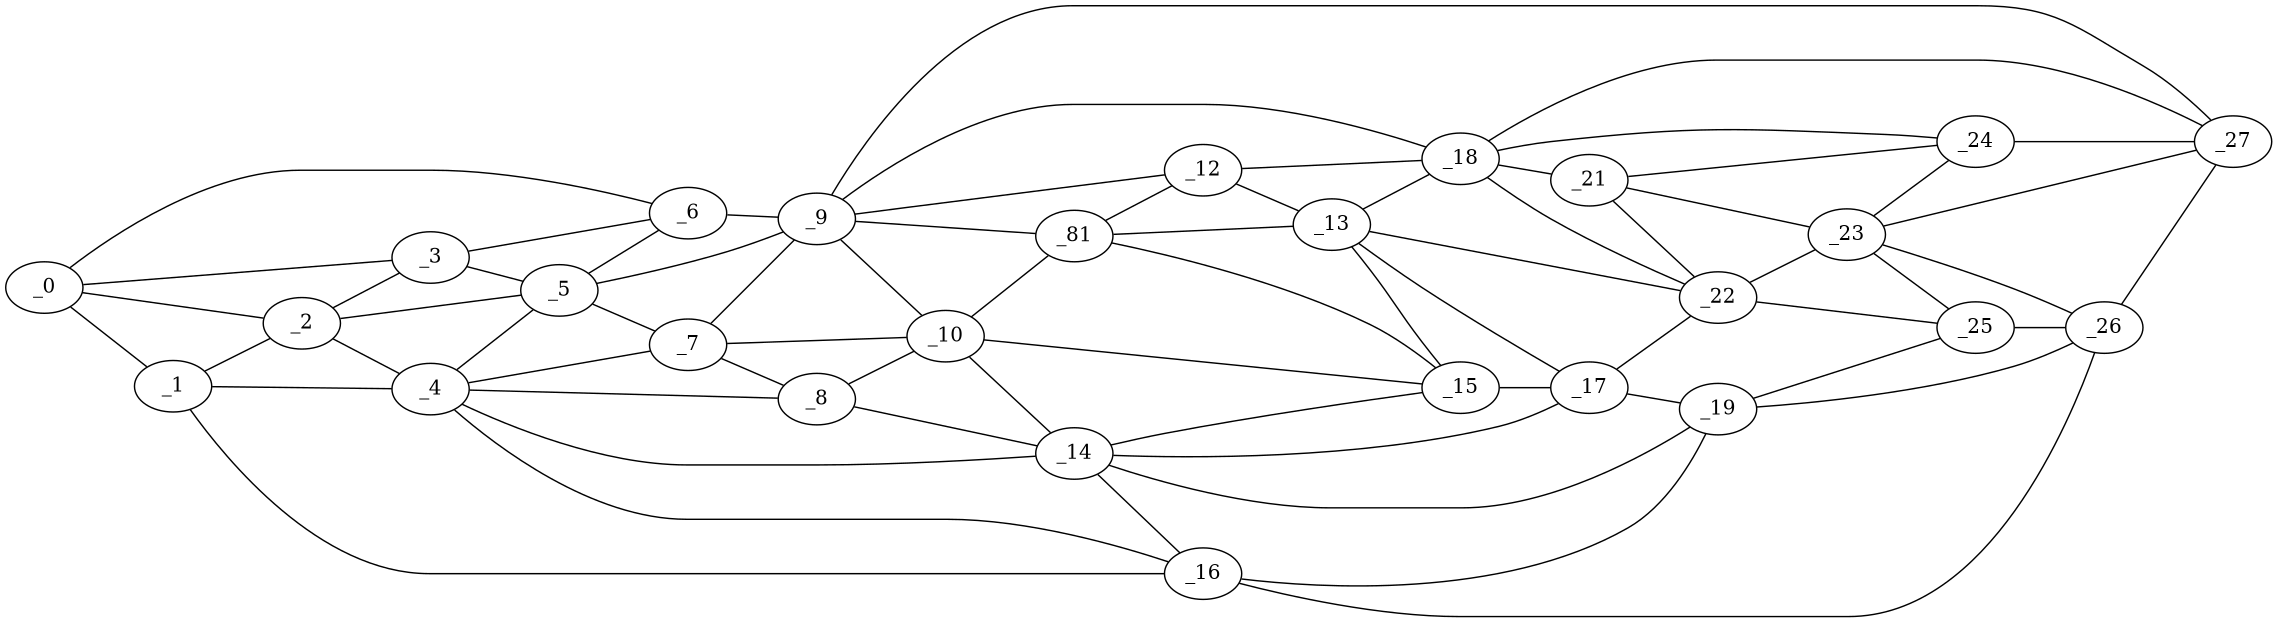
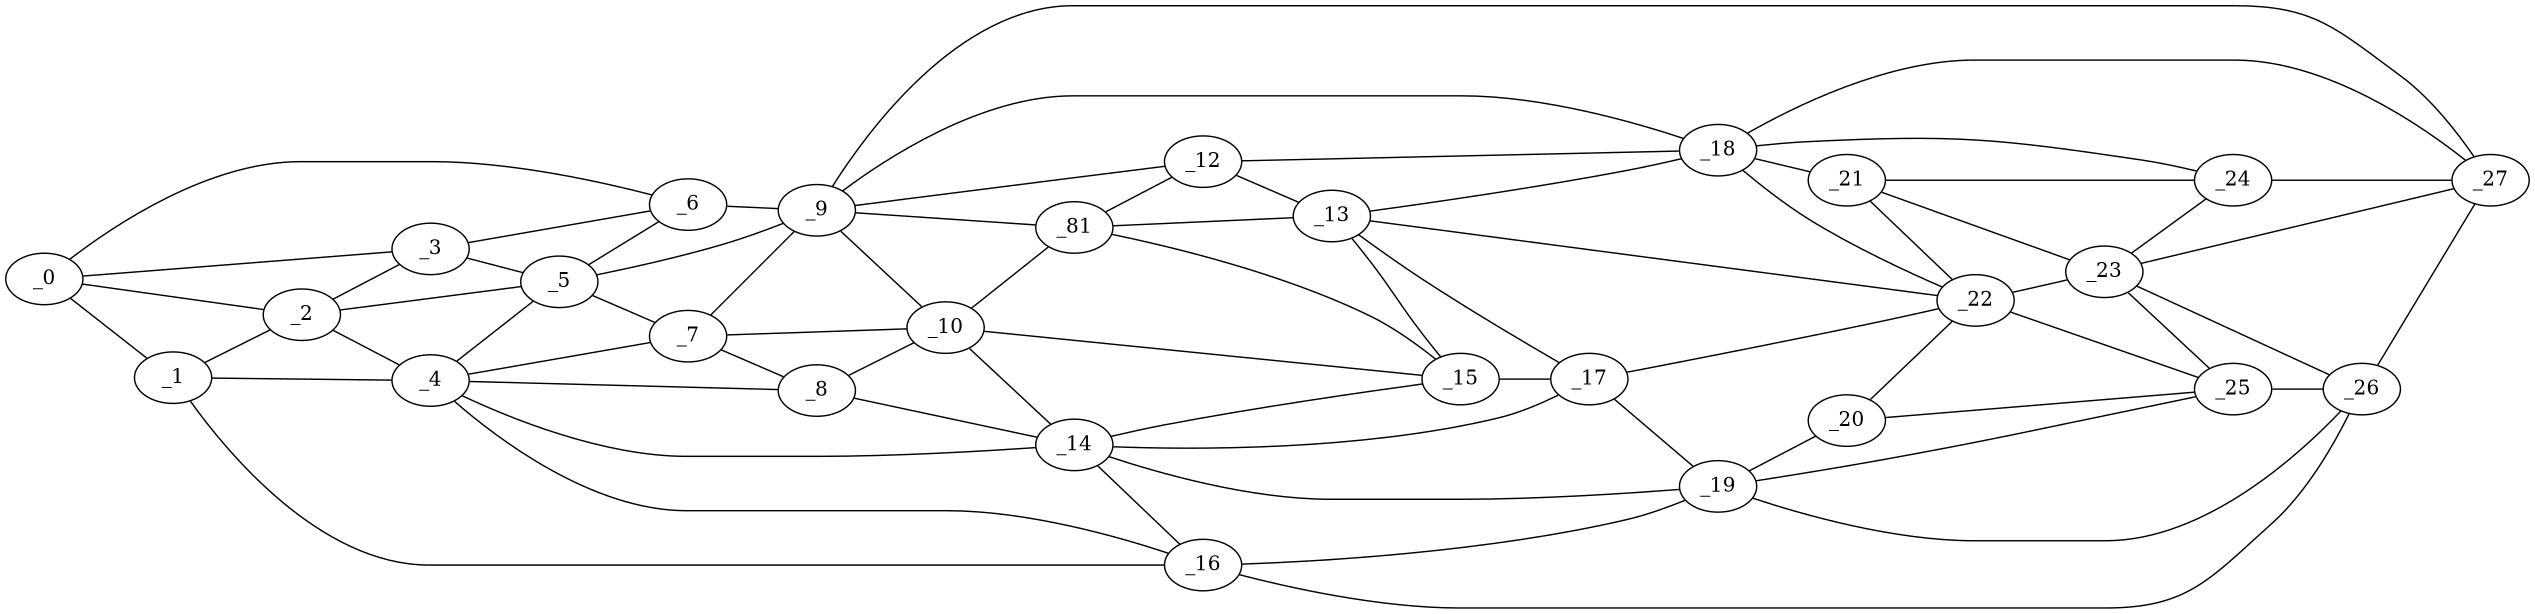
node "_20": added
